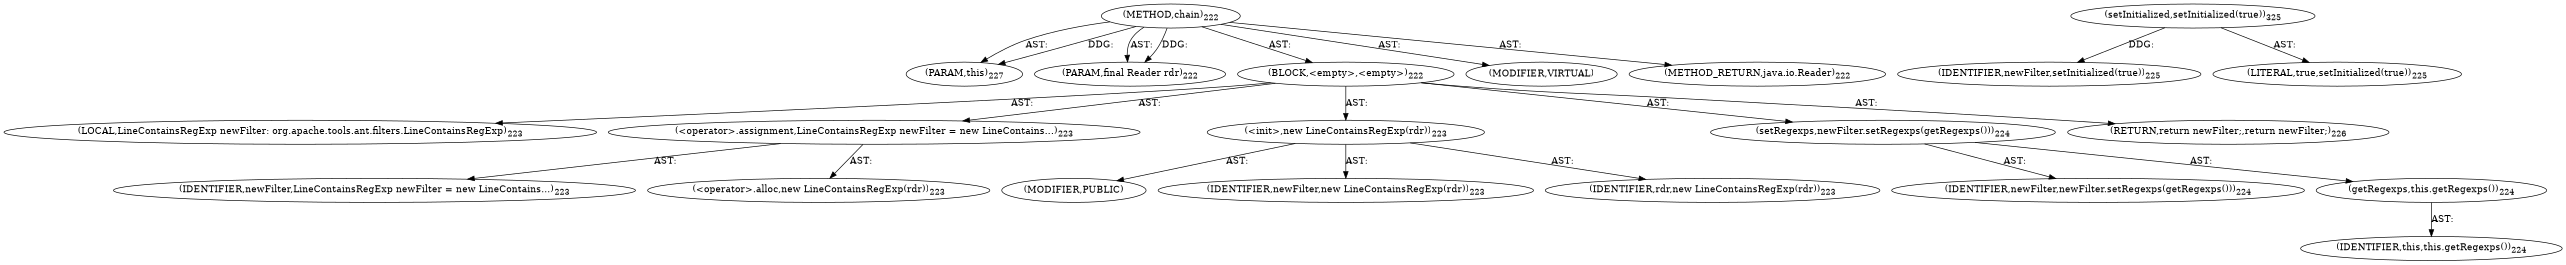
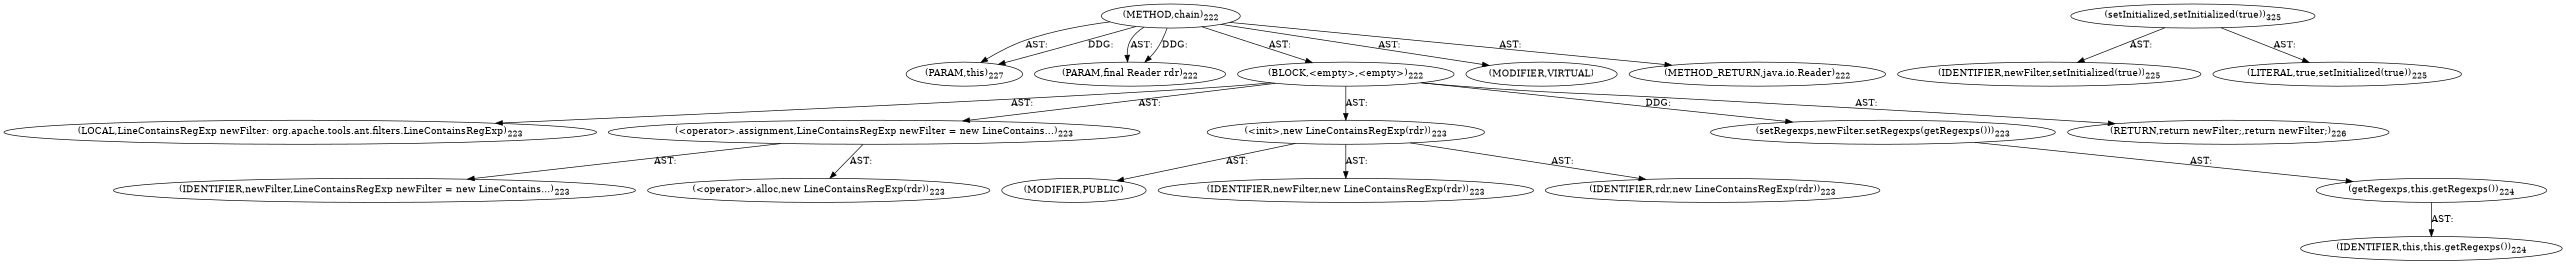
edge "(setInitialized,setInitialized(true))" -> "(IDENTIFIER,newFilter,setInitialized(true))": label "DDG: " -> "AST: "
edge "(BLOCK,<empty>,<empty>)" -> "(setRegexps,newFilter.setRegexps(getRegexps()))": label "AST: " -> "DDG: "
node "(setRegexps,newFilter.setRegexps(getRegexps()))": text "224" -> "223"
node "(IDENTIFIER,newFilter,newFilter.setRegexps(getRegexps()))": removed
